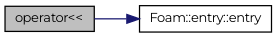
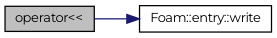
node "Foam::entry::entry": label "Foam::entry::entry" -> "Foam::entry::write"
